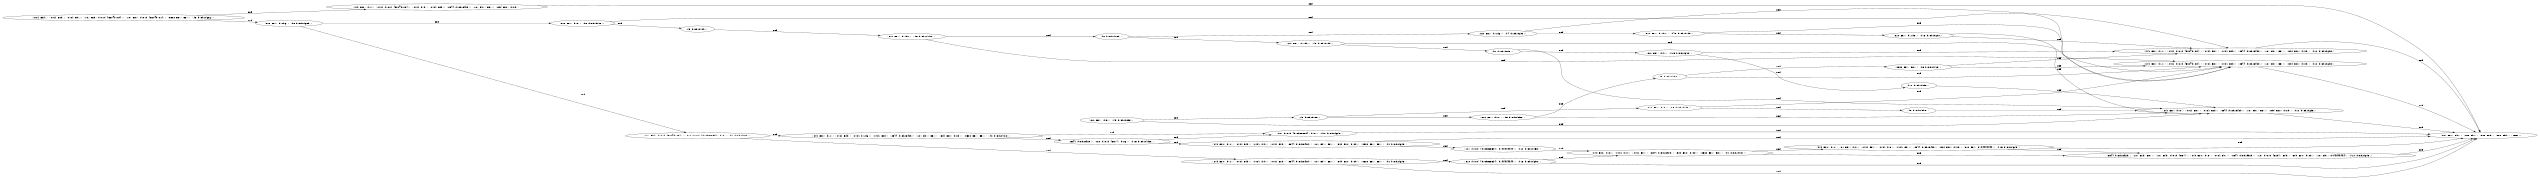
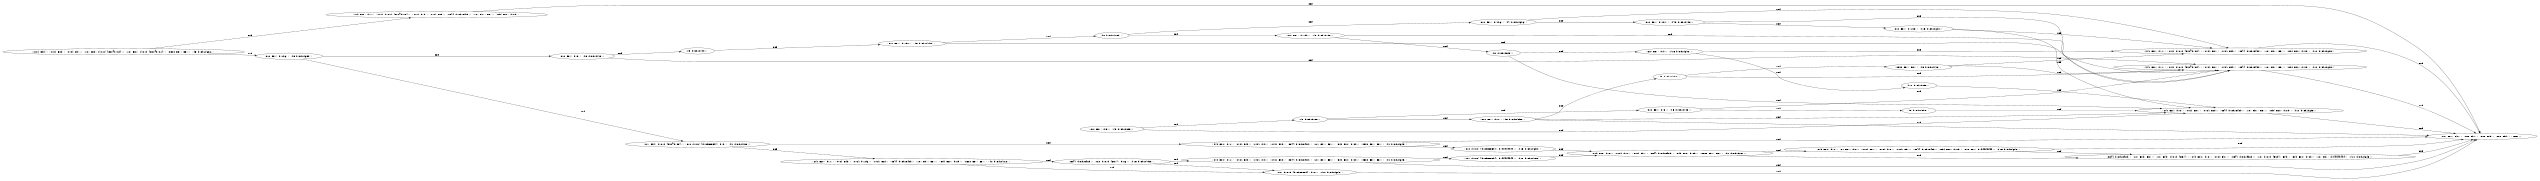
node "'cmp eax, 0x406', 'jl 0x804d6b1',": label "'cmp eax, 0x406', 'jl 0x804d6b1'," -> "'cmp eax, 0x406', 'jl 0x804d6b6',"
edge "'cmp dword [0x8052a50], 0xffffffff', 'jne 0x804d6da'," -> "'mov eax, ebx', 'pop ebx', 'pop esi', 'pop edi', 'retn',": now "'cmp eax, 0x1', 'je 0x804d80a'," -> "'mov eax, ebx', 'pop ebx', 'pop esi', 'pop edi', 'retn',"
